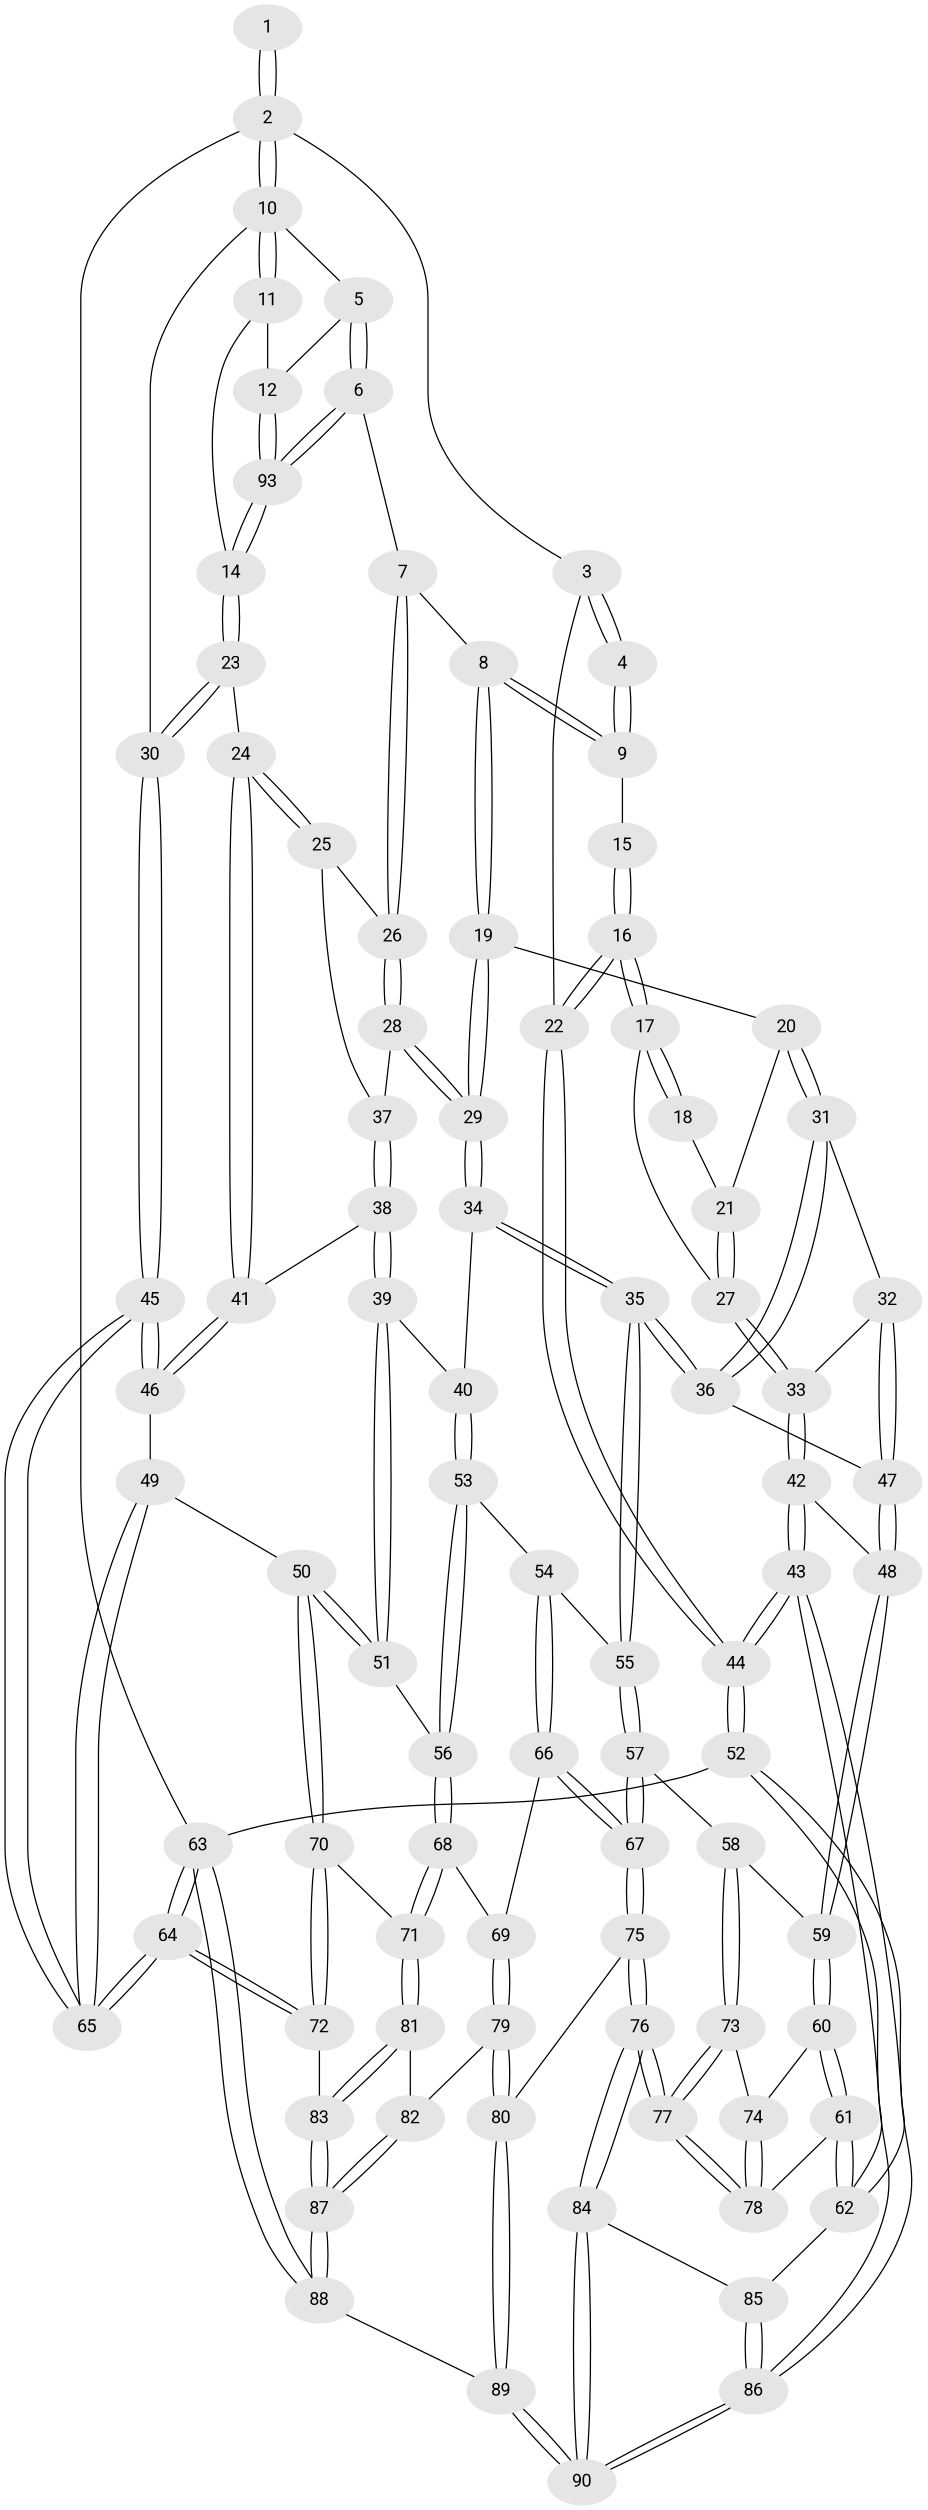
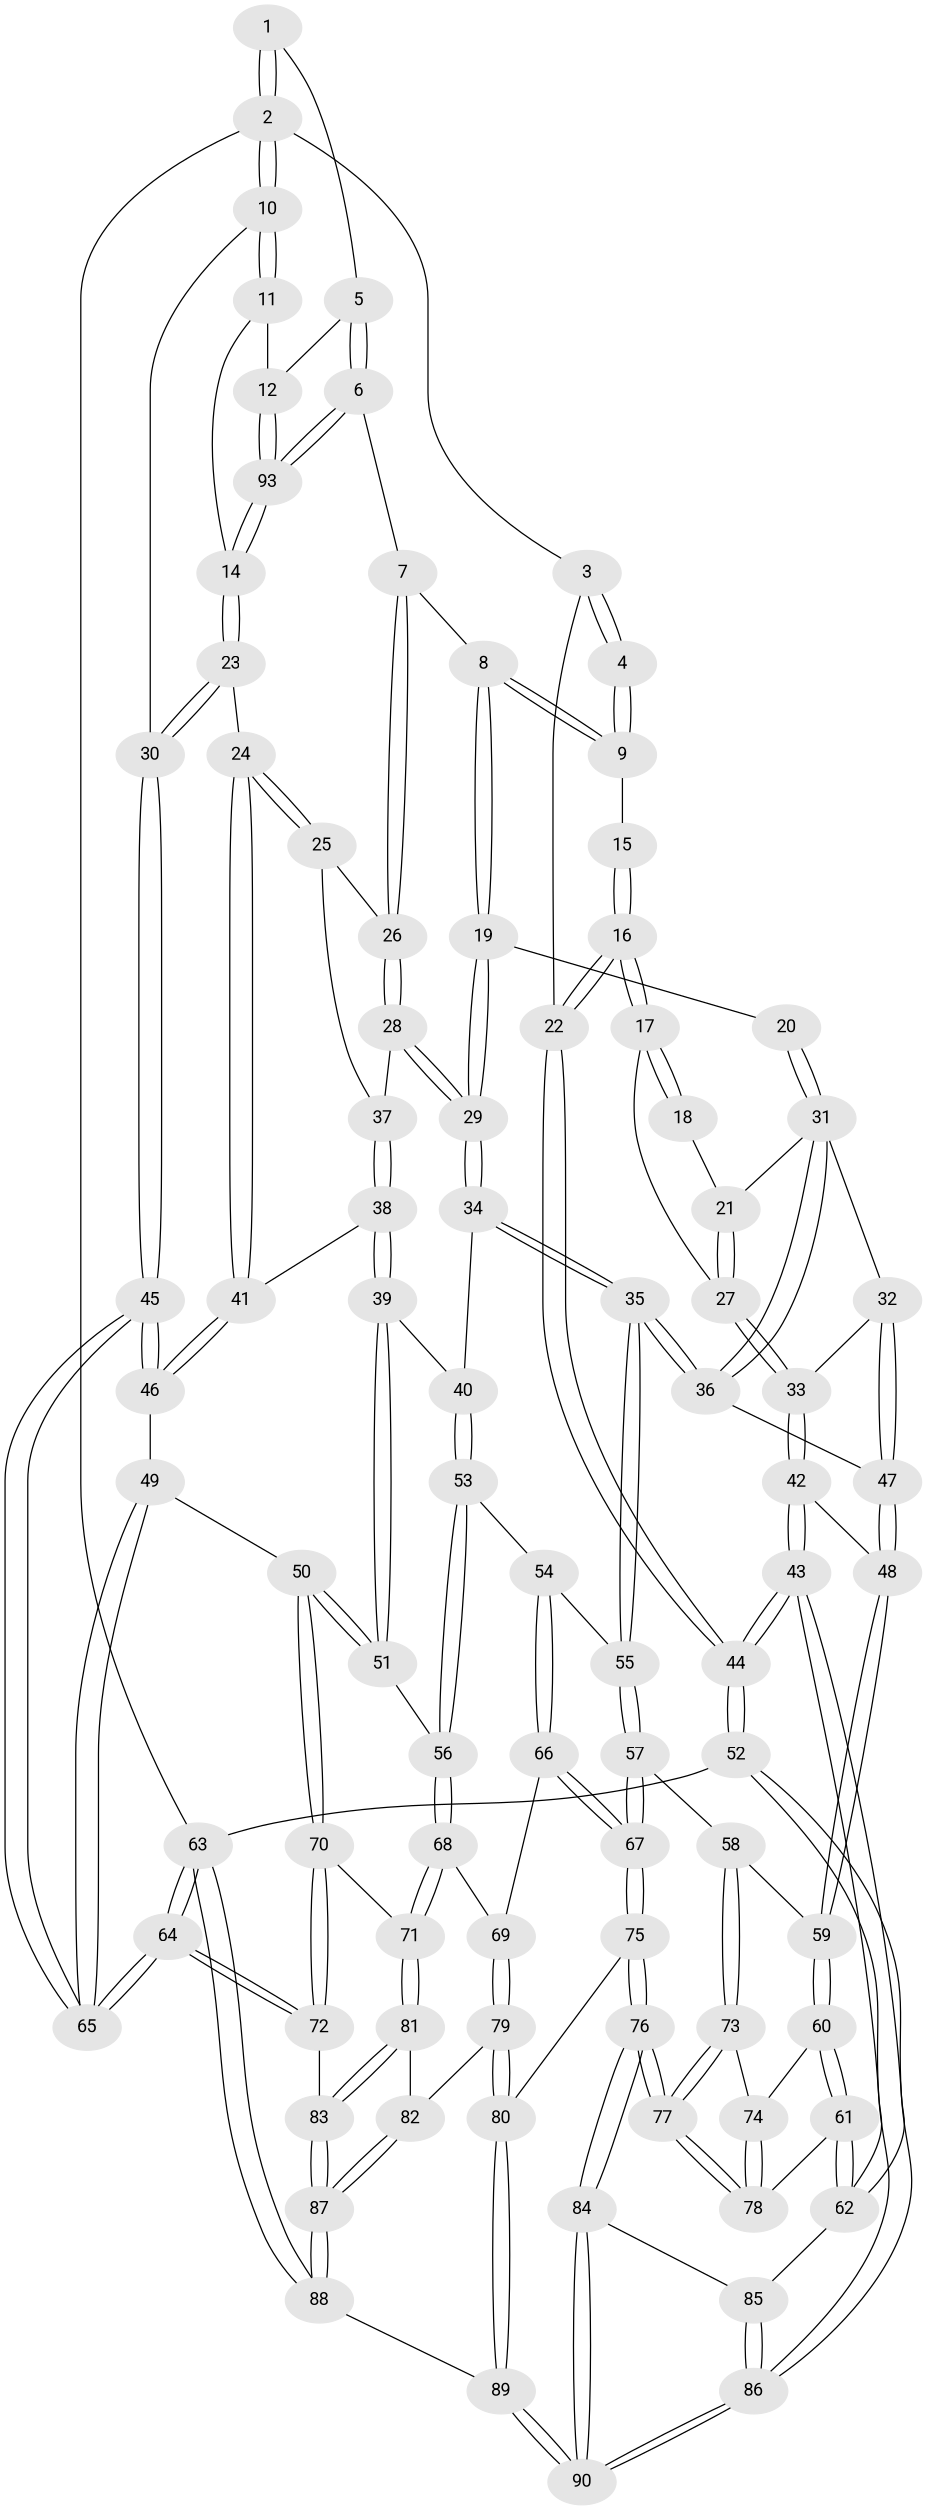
edge "10" -- "5": now "1" -- "5"
edge "20" -- "21": now "31" -- "21"
